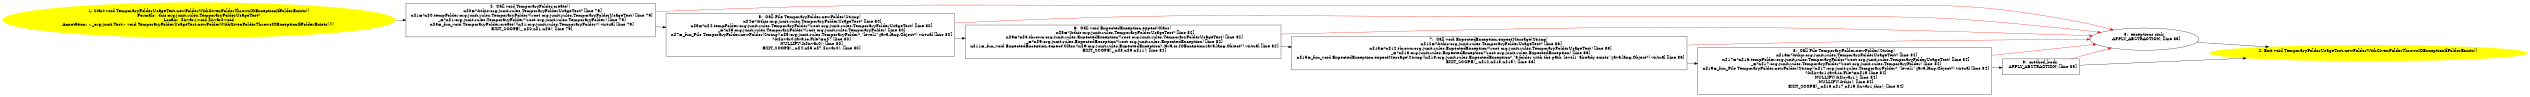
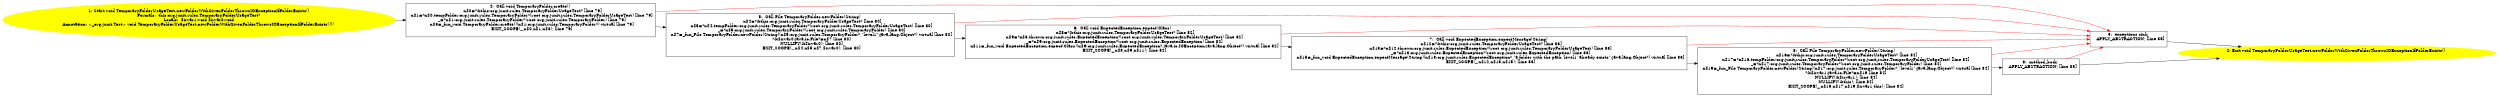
node "3:  exceptions sink APPLY_ABSTRACTION; [line 85]": shape ellipse -> box
